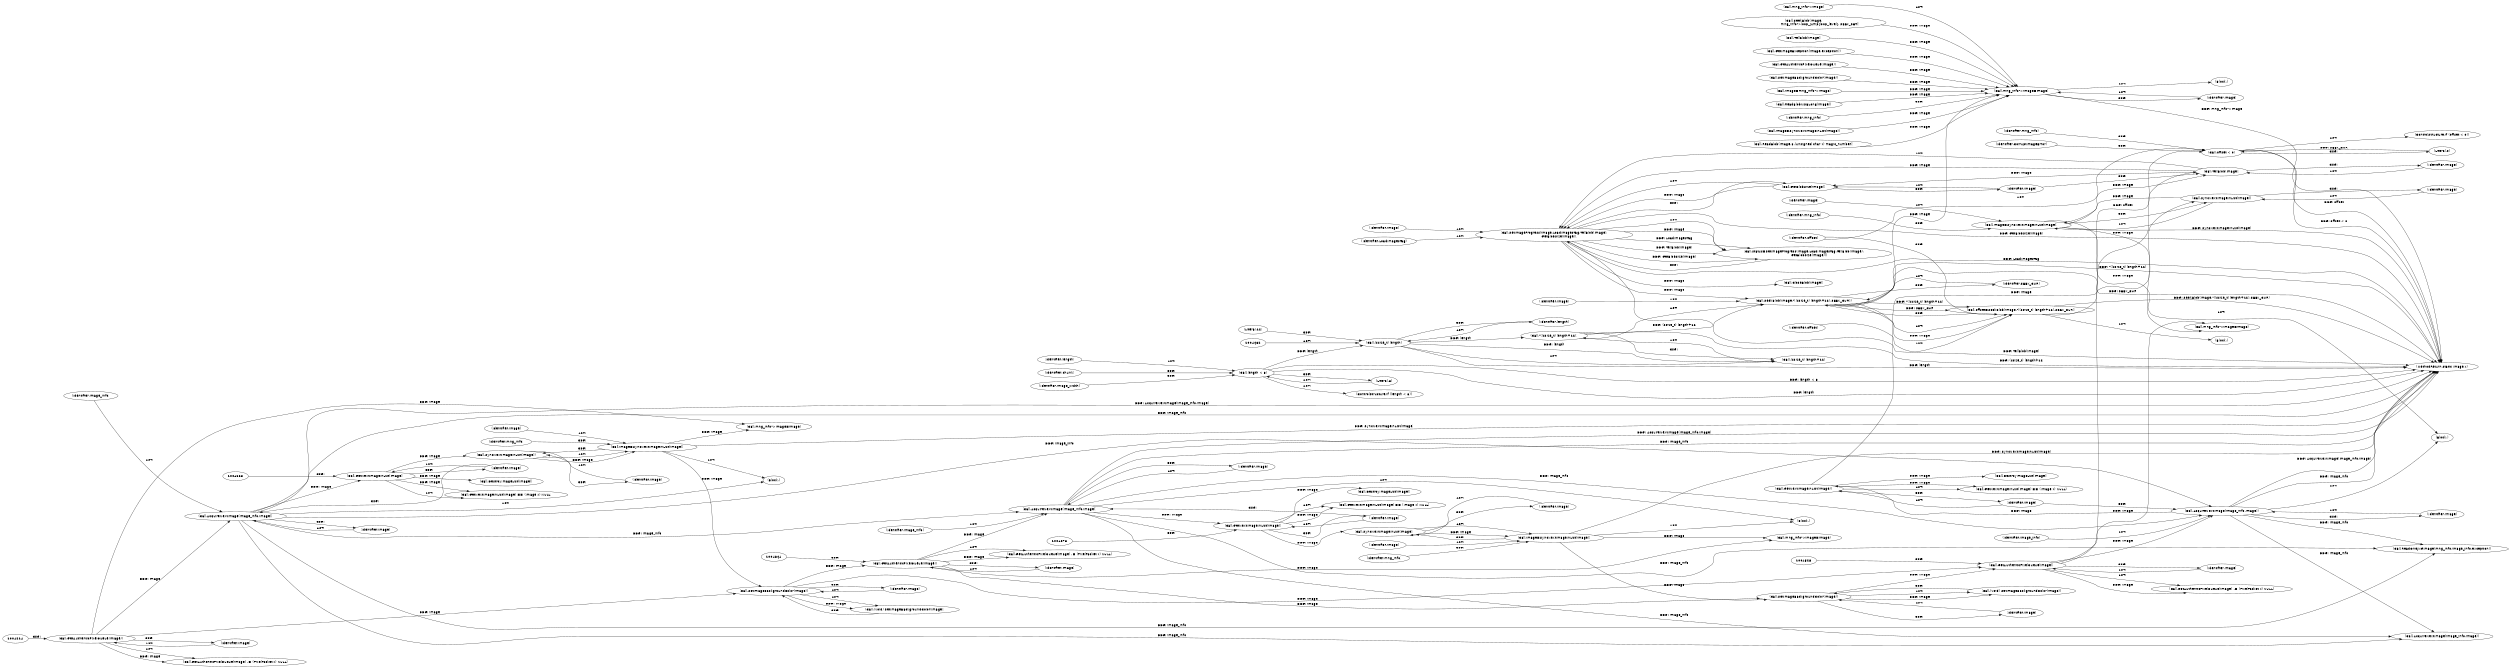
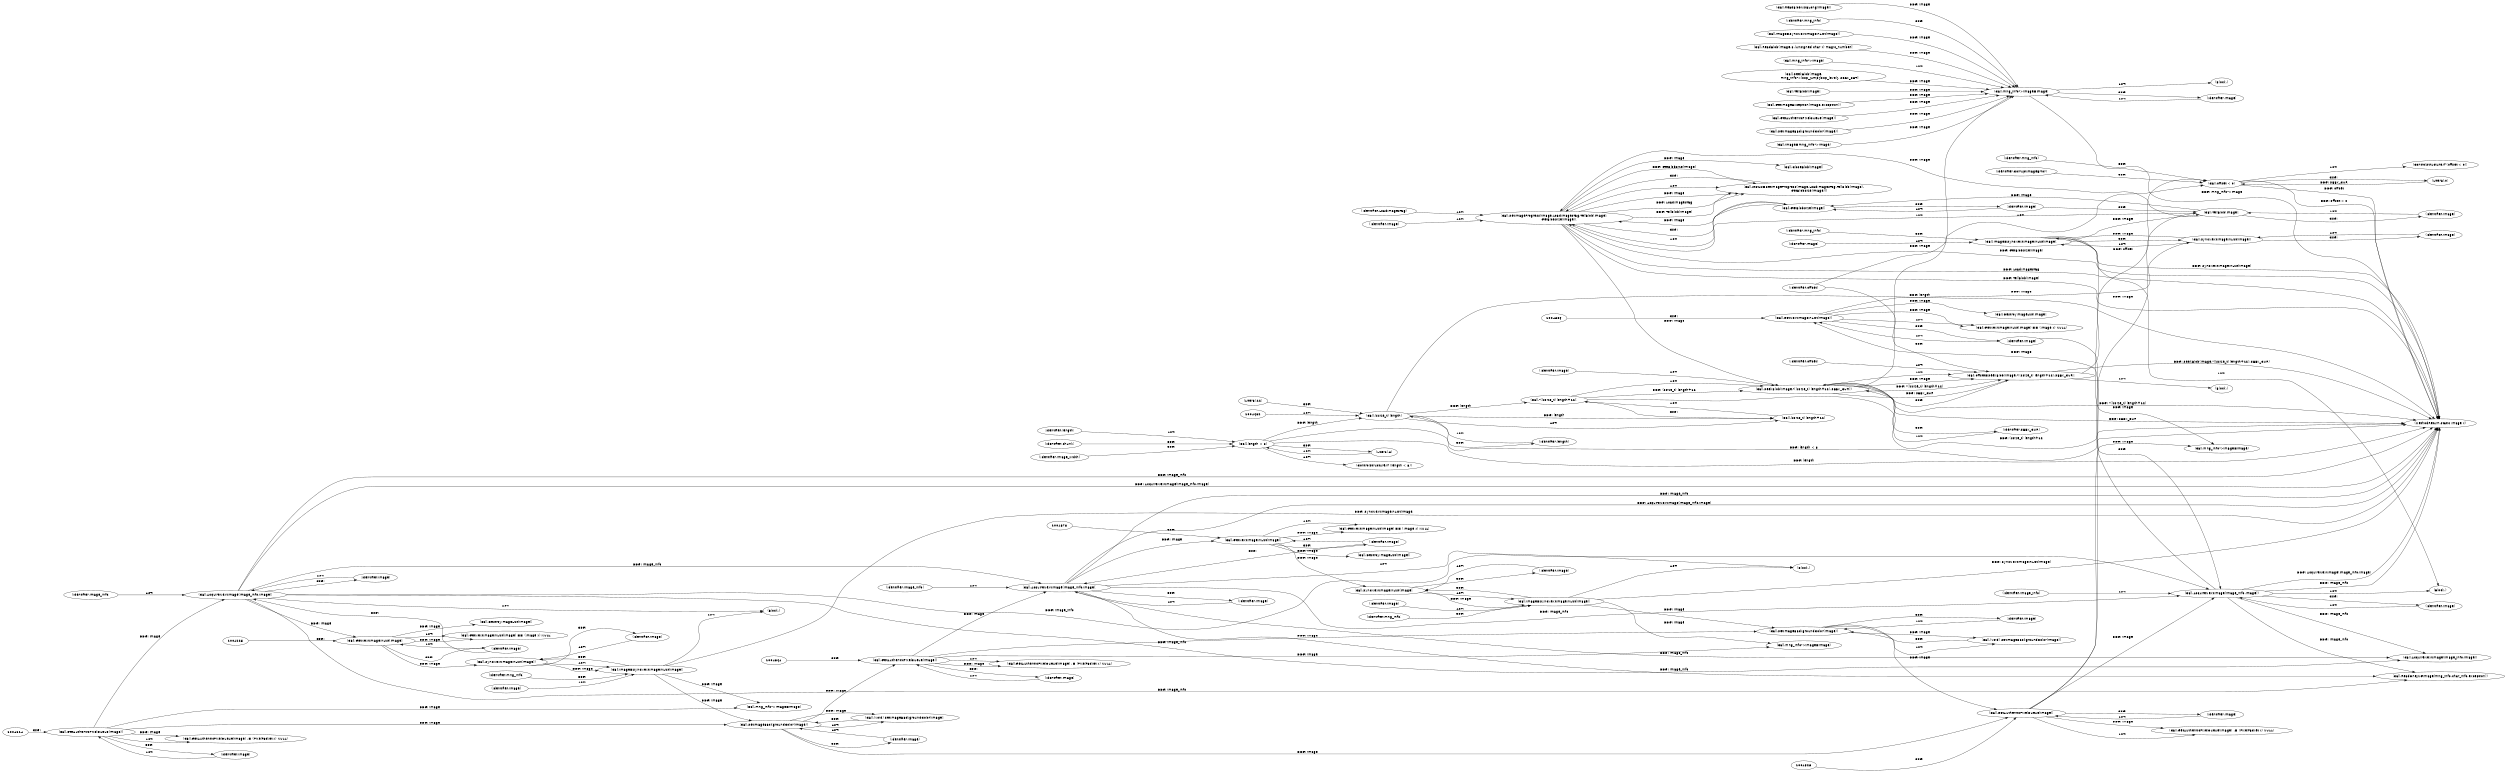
node "1004536": added
node "(Call,ReadOneJNGImage(mng_info,image_info,exception))": label "(Call,ReadOneJNGImage(mng_info,image_info,exception))" -> "(Call,ReadOneJNGImage(mng_info,char_info,exception))"
